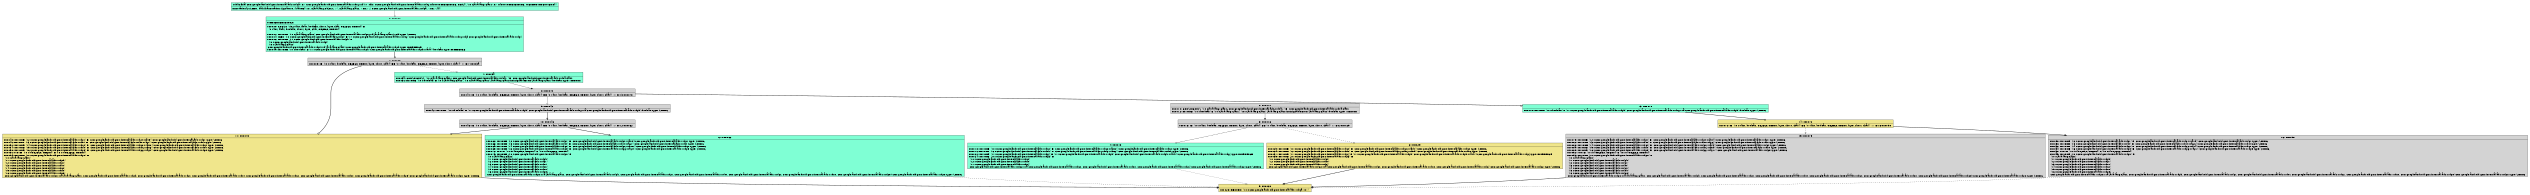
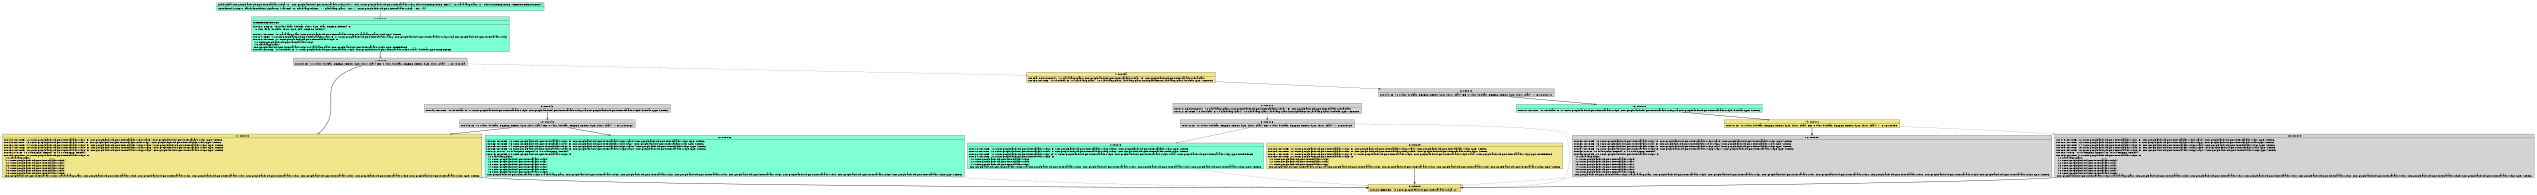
node "7: 0x003a": fillcolor aquamarine -> khaki
edge "8: 0x0040" -> "9: 0x0042": removed
edge "3: 0x0016" -> "6: 0x0029": now "3: 0x0016" -> "5: 0x0028"
